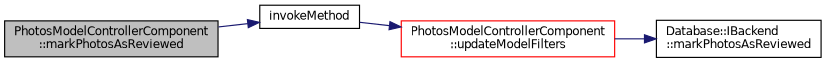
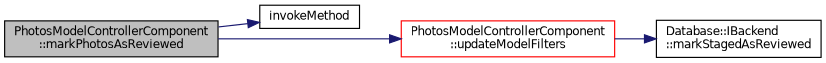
edge "invokeMethod" -> "PhotosModelControllerComponent ::updateModelFilters": now "PhotosModelControllerComponent ::markPhotosAsReviewed" -> "PhotosModelControllerComponent ::updateModelFilters"
node "Database::IBackend ::markPhotosAsReviewed": label "Database::IBackend ::markPhotosAsReviewed" -> "Database::IBackend ::markStagedAsReviewed"
